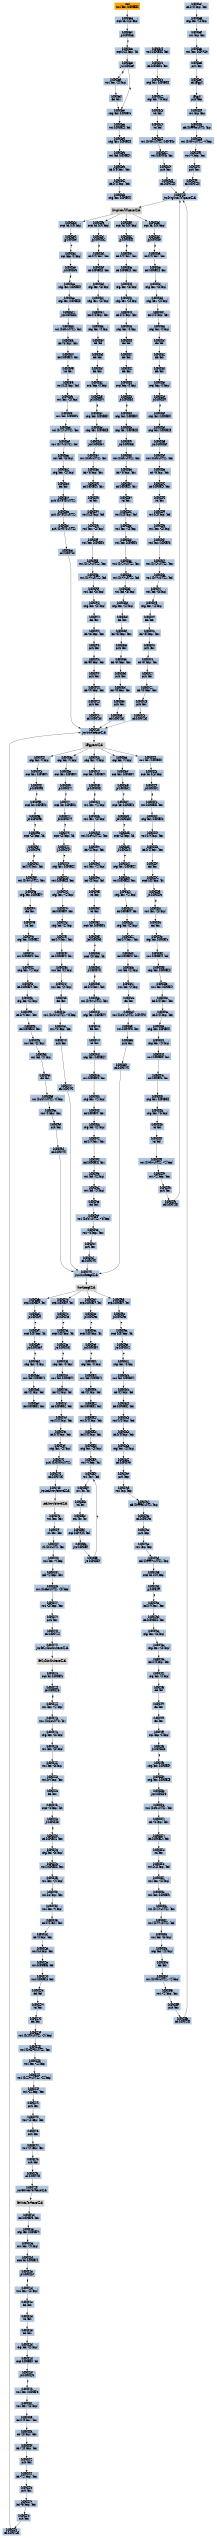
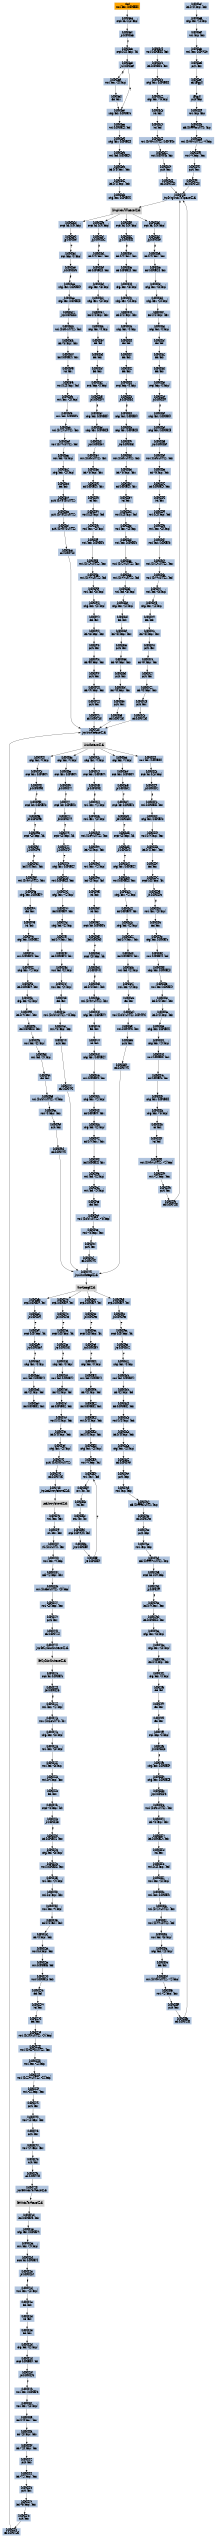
node "DEfggy@user32.dll": label "DEfggy@user32.dll" -> "UnionRect@user32.dll"
